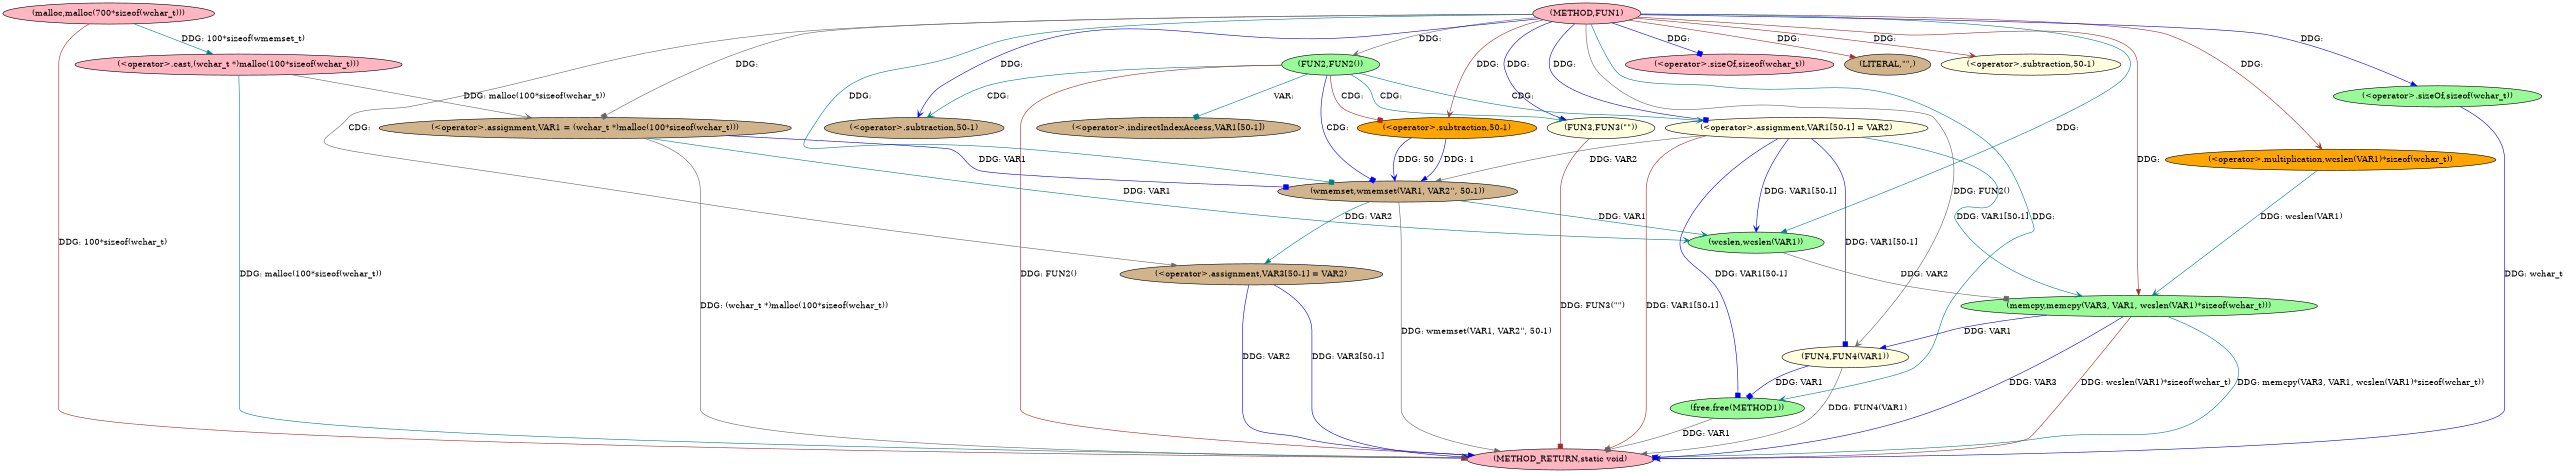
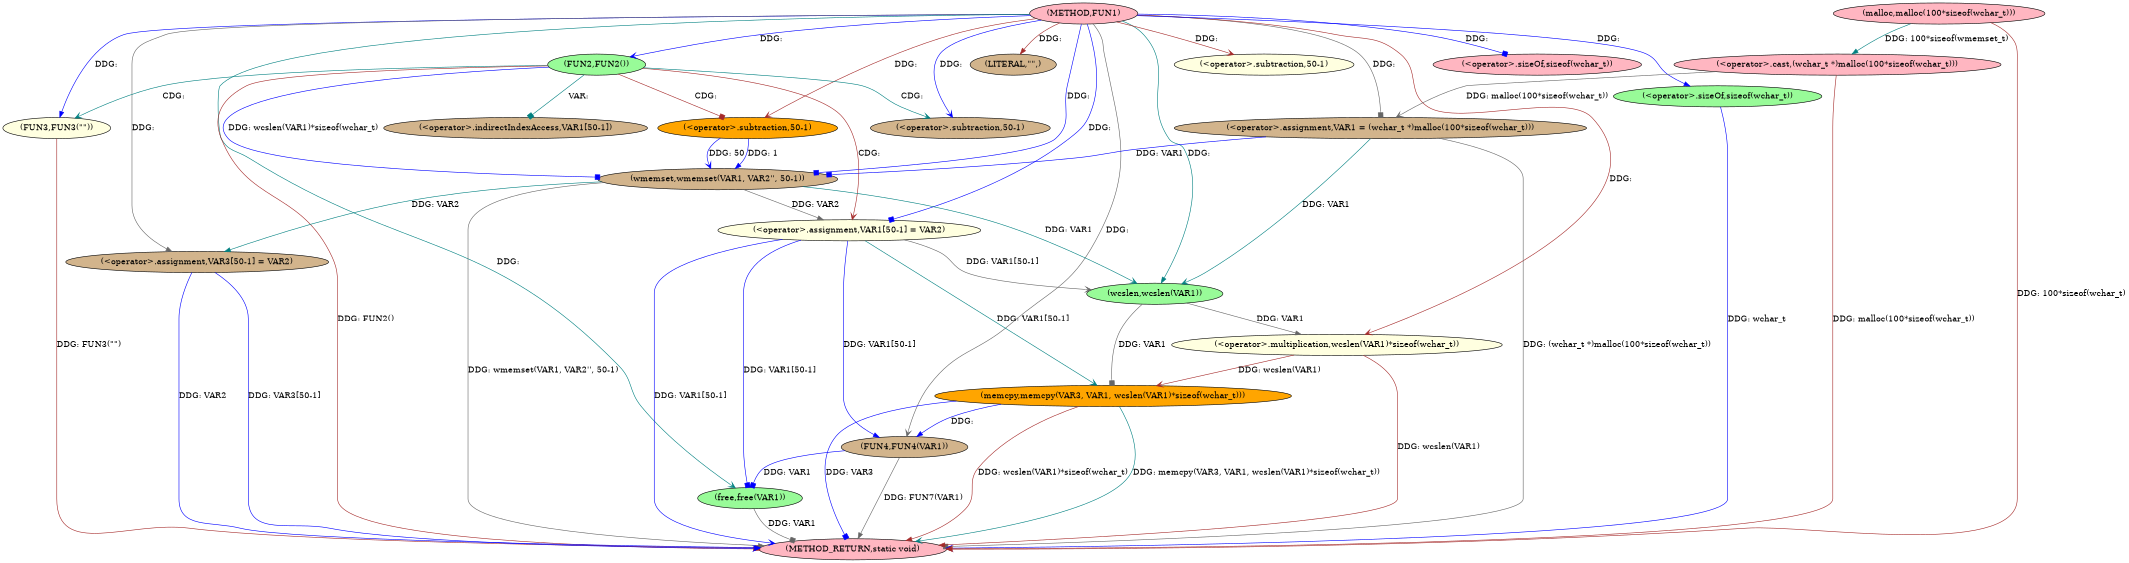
node "(malloc,malloc(700*sizeof(wchar_t)))": label "(malloc,malloc(700*sizeof(wchar_t)))" -> "(malloc,malloc(100*sizeof(wchar_t)))"
edge "(METHOD,FUN1)" -> "(memcpy,memcpy(VAR3, VAR1, wcslen(VAR1)*sizeof(wchar_t)))": removed, label "DDG:"
edge "(METHOD,FUN1)" -> "(FUN2,FUN2())": color gray40 -> blue
edge "(METHOD,FUN1)" -> "(wmemset,wmemset(VAR1, VAR2'', 50-1))": color teal -> blue
edge "(FUN2,FUN2())" -> "(<operator>.assignment,VAR1[50-1] = VAR2)": color teal -> brown
edge "(METHOD,FUN1)" -> "(<operator>.assignment,VAR3[50-1] = VAR2)": label "CDG: " -> "DDG: "
edge "(FUN2,FUN2())" -> "(wmemset,wmemset(VAR1, VAR2'', 50-1))": label "CDG: " -> "DDG: wcslen(VAR1)*sizeof(wchar_t)"
edge "(<operator>.assignment,VAR1[50-1] = VAR2)" -> "(wmemset,wmemset(VAR1, VAR2'', 50-1))": reversed
node "(<operator>.multiplication,wcslen(VAR1)*sizeof(wchar_t))": fillcolor orange -> lightyellow
edge "(<operator>.assignment,VAR1[50-1] = VAR2)" -> "(wcslen,wcslen(VAR1))": color blue -> gray40
edge "(METHOD,FUN1)" -> "(FUN4,FUN4(VAR1))": label "DDG: FUN2()" -> "DDG: "
edge "(<operator>.multiplication,wcslen(VAR1)*sizeof(wchar_t))" -> "(memcpy,memcpy(VAR3, VAR1, wcslen(VAR1)*sizeof(wchar_t)))": color teal -> brown
edge "(<operator>.assignment,VAR1[50-1] = VAR2)" -> "(FUN4,FUN4(VAR1))": arrowhead box -> normal
edge "(wcslen,wcslen(VAR1))" -> "(memcpy,memcpy(VAR3, VAR1, wcslen(VAR1)*sizeof(wchar_t)))": label "DDG: VAR2" -> "DDG: VAR1"
edge "(<operator>.assignment,VAR1[50-1] = VAR2)" -> "(METHOD_RETURN,static void)": color brown -> blue
node "(memcpy,memcpy(VAR3, VAR1, wcslen(VAR1)*sizeof(wchar_t)))": fillcolor palegreen -> orange
edge "(wcslen,wcslen(VAR1))" -> "(<operator>.multiplication,wcslen(VAR1)*sizeof(wchar_t))": added, label "DDG: VAR1"
edge "(memcpy,memcpy(VAR3, VAR1, wcslen(VAR1)*sizeof(wchar_t)))" -> "(FUN4,FUN4(VAR1))": label "DDG: VAR1" -> "DDG: "
node "(FUN4,FUN4(VAR1))": fillcolor lightyellow -> tan
node "(free,free(METHOD1))": label "(free,free(METHOD1))" -> "(free,free(VAR1))"
edge "(FUN4,FUN4(VAR1))" -> "(METHOD_RETURN,static void)": label "DDG: FUN4(VAR1)" -> "DDG: FUN7(VAR1)"
edge "(<operator>.cast,(wchar_t *)malloc(100*sizeof(wchar_t)))" -> "(METHOD_RETURN,static void)": color teal -> brown
edge "(<operator>.multiplication,wcslen(VAR1)*sizeof(wchar_t))" -> "(METHOD_RETURN,static void)": added, label "DDG: wcslen(VAR1)"
